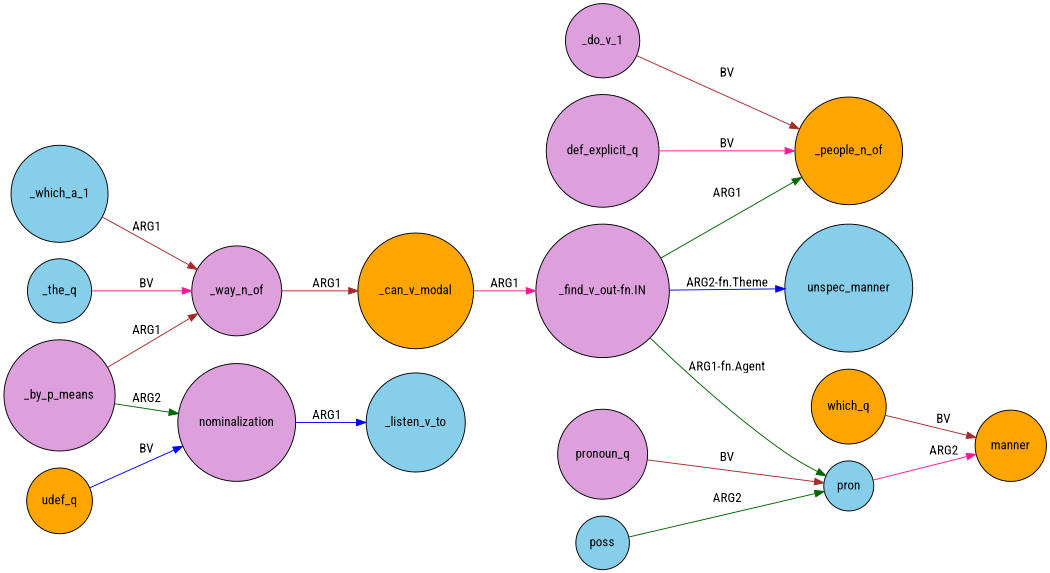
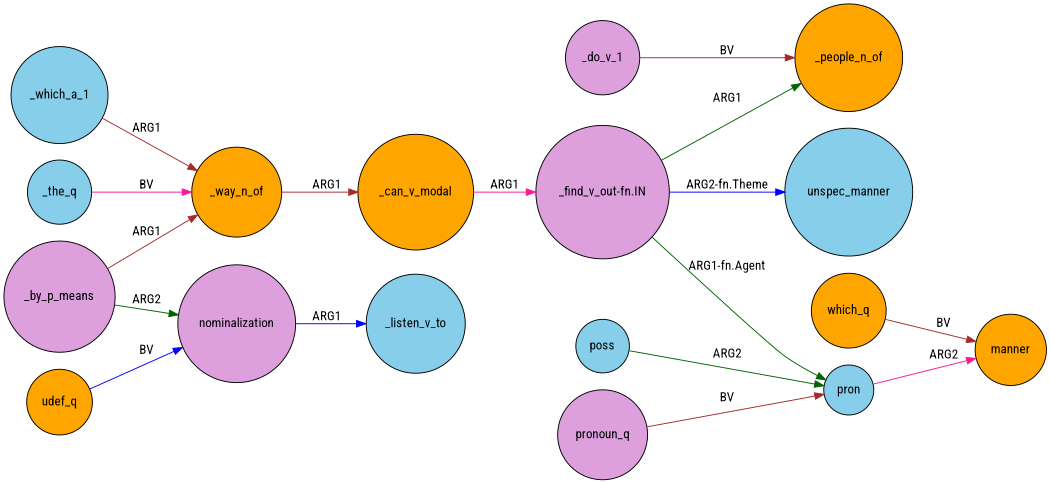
node "def_explicit_q": removed
node "_way_n_of": fillcolor plum -> orange
